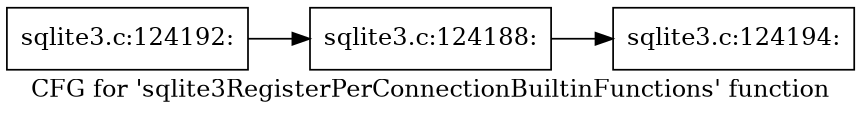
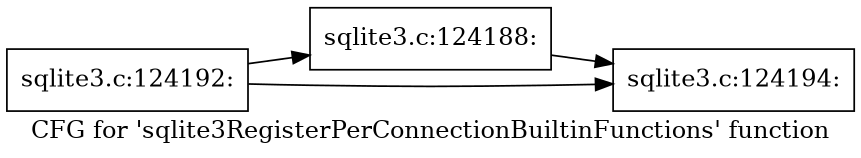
edge "sqlite3.c:124192:" -> "sqlite3.c:124194:": added
